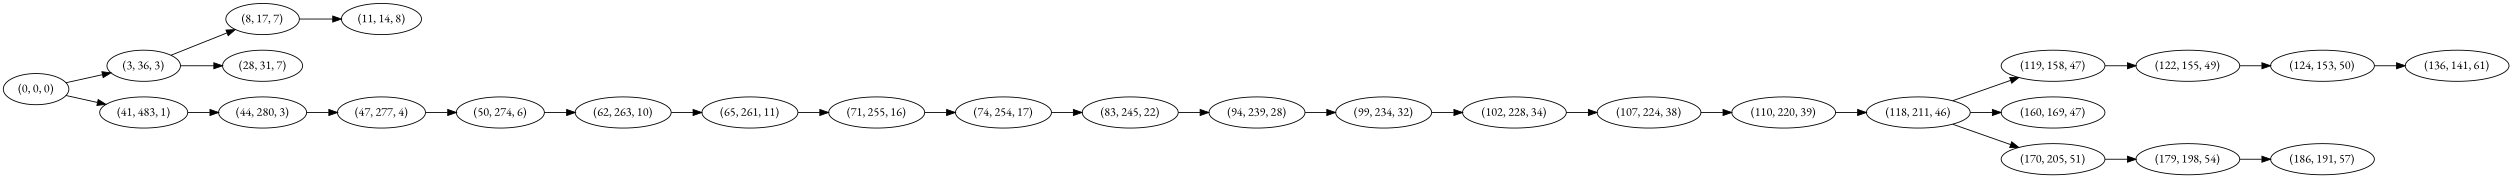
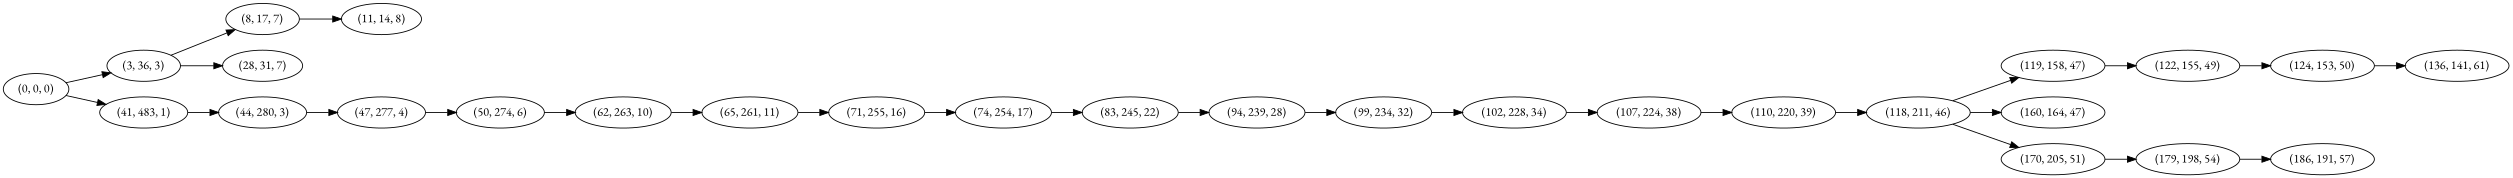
node "(160, 169, 47)": label "(160, 169, 47)" -> "(160, 164, 47)"
